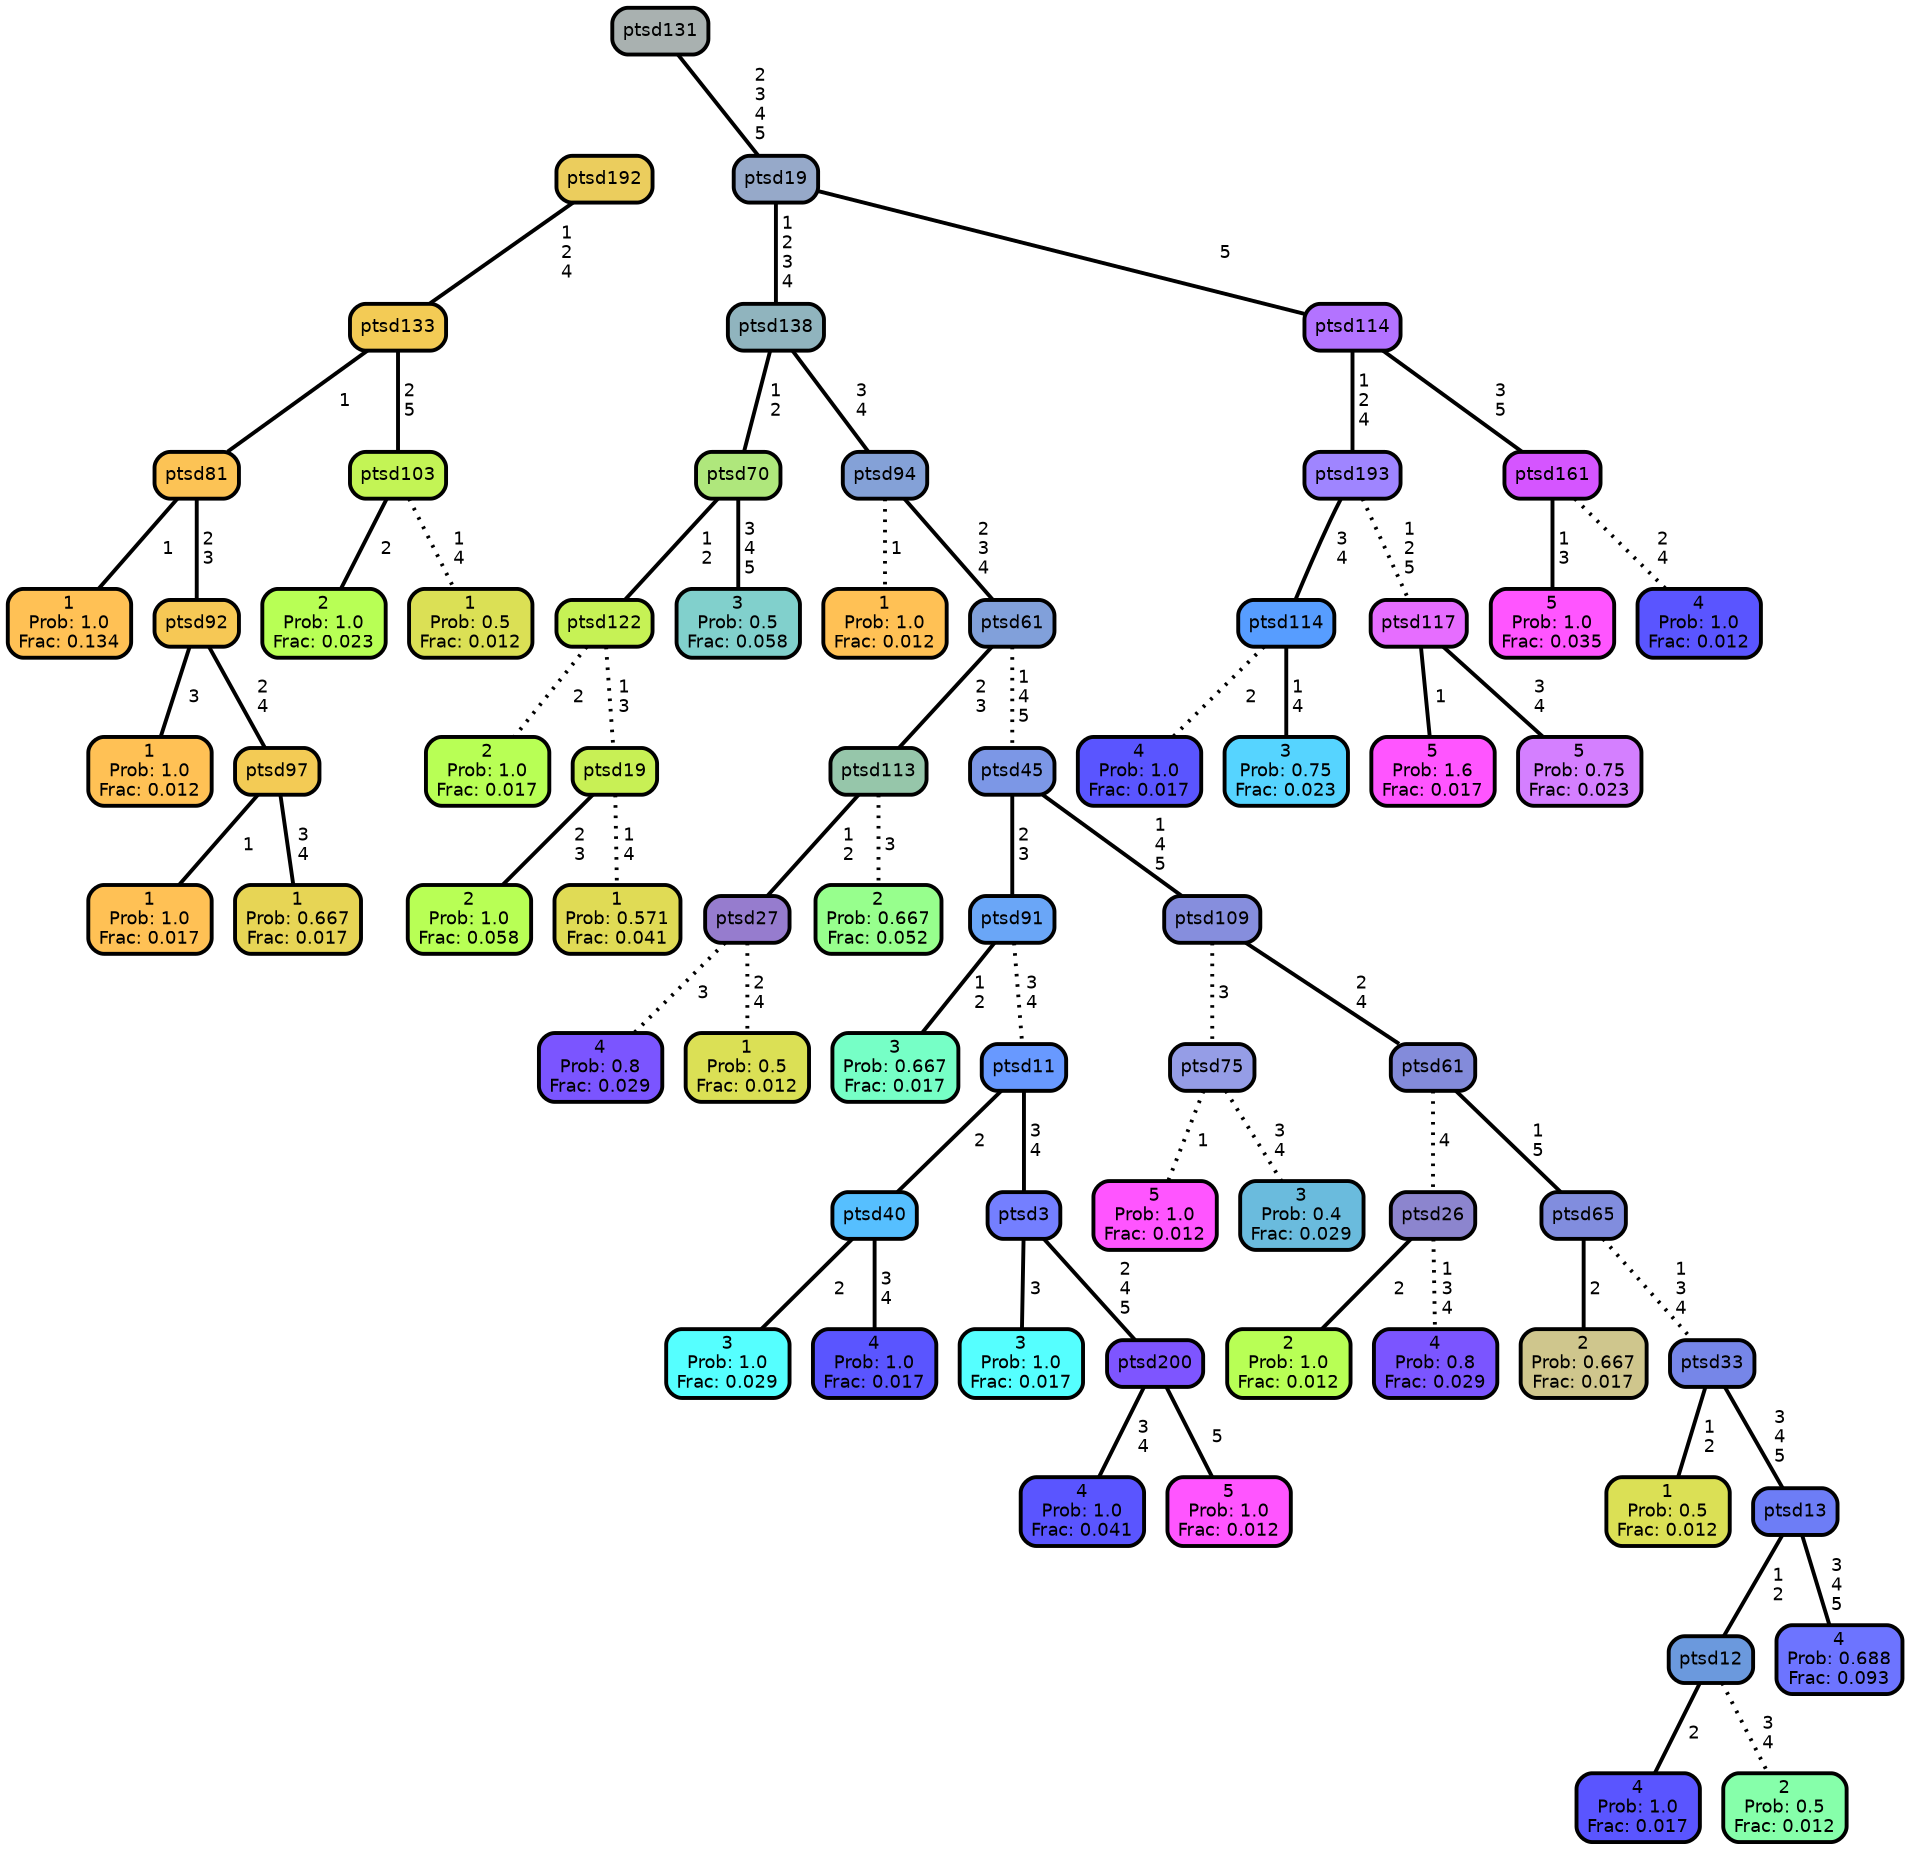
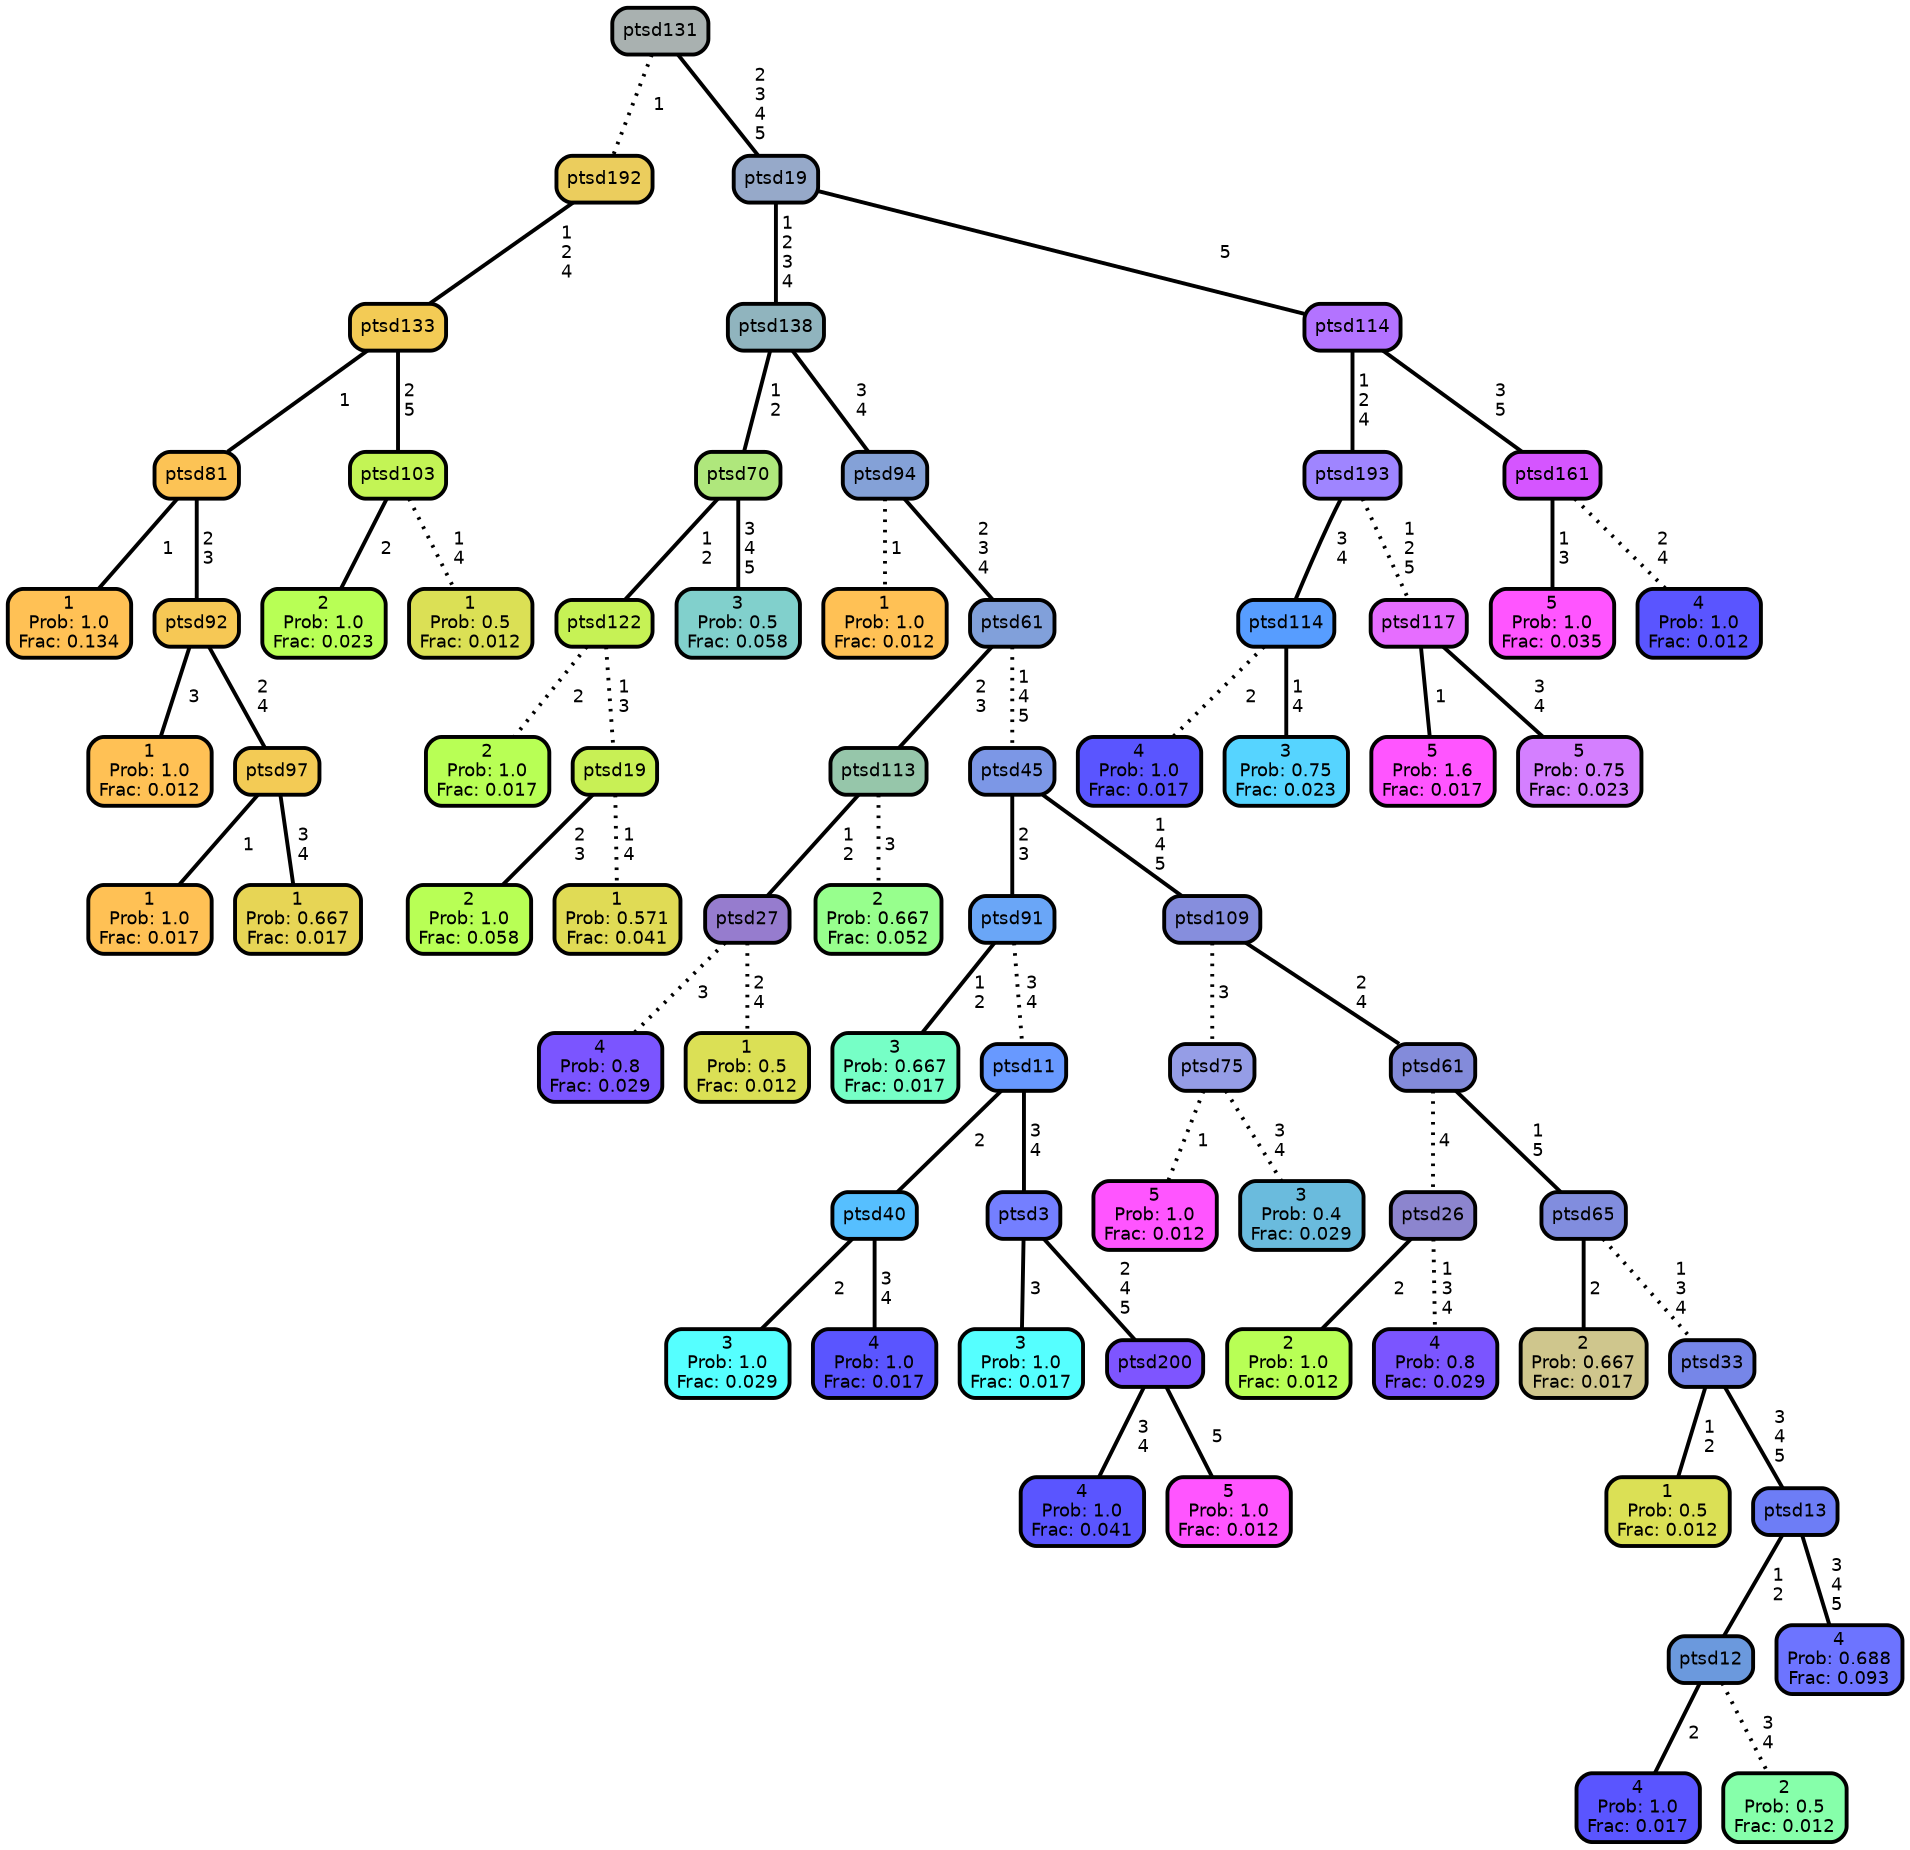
edge "ptsd131" -- "ptsd192": added, label "1"
